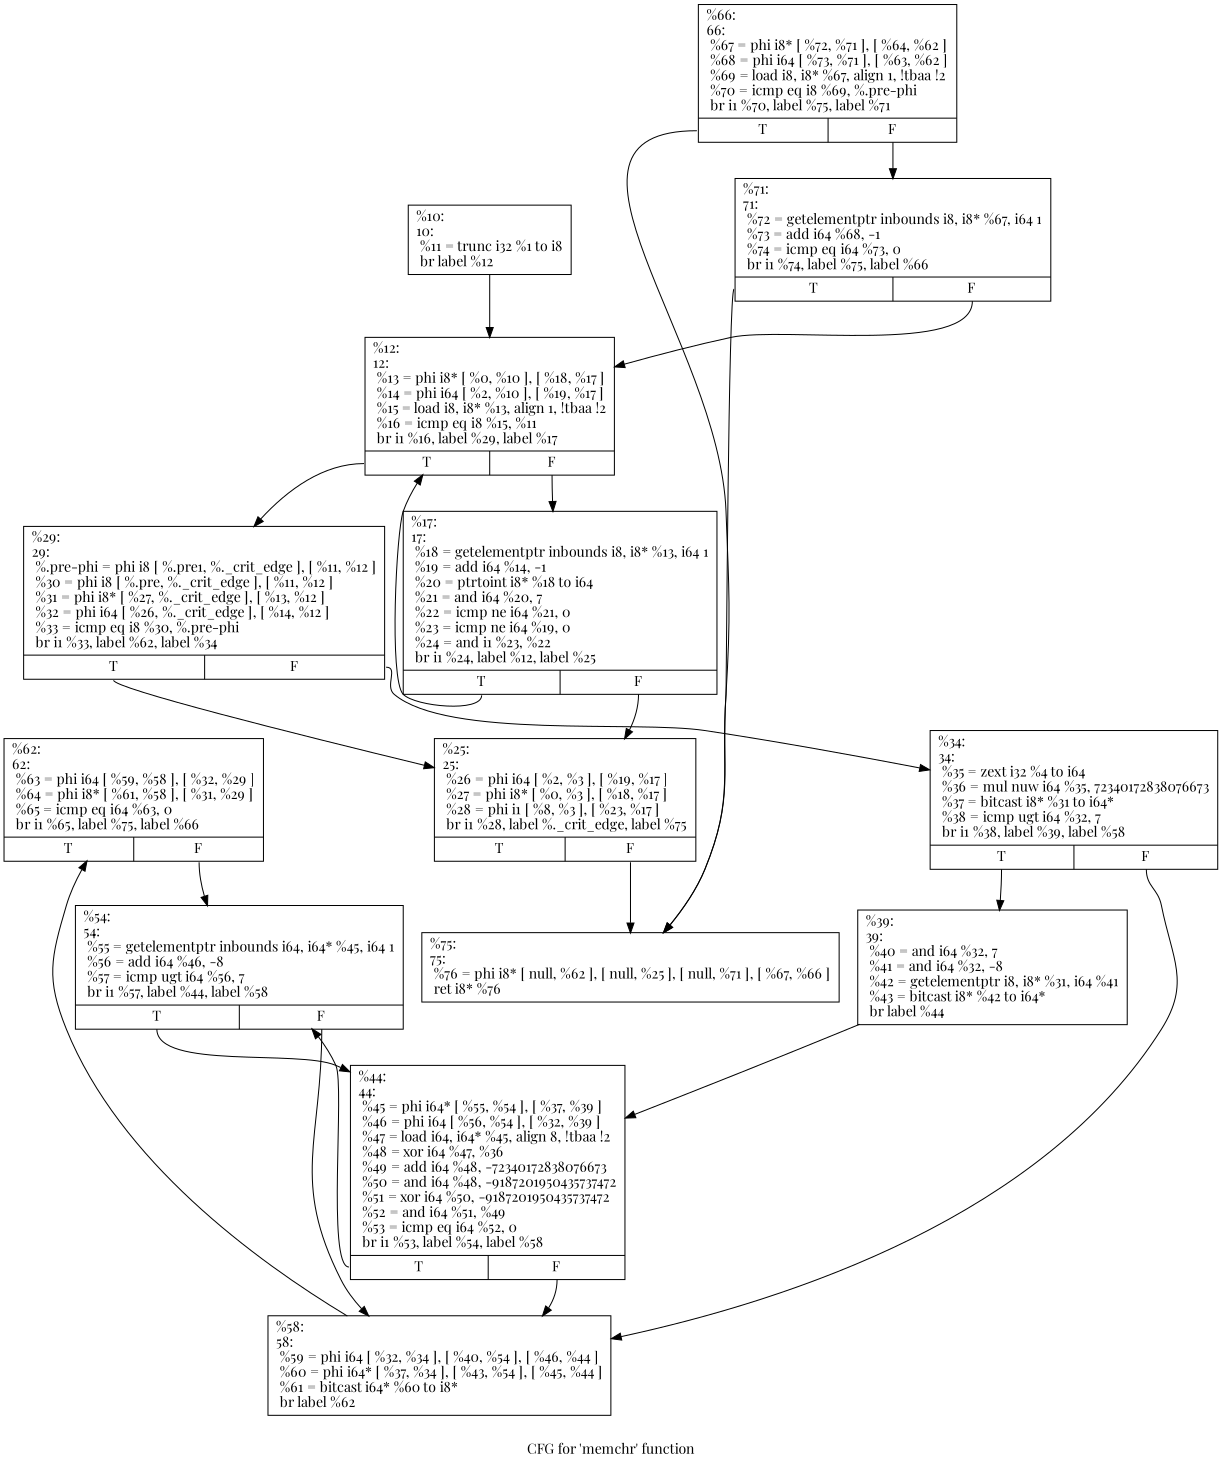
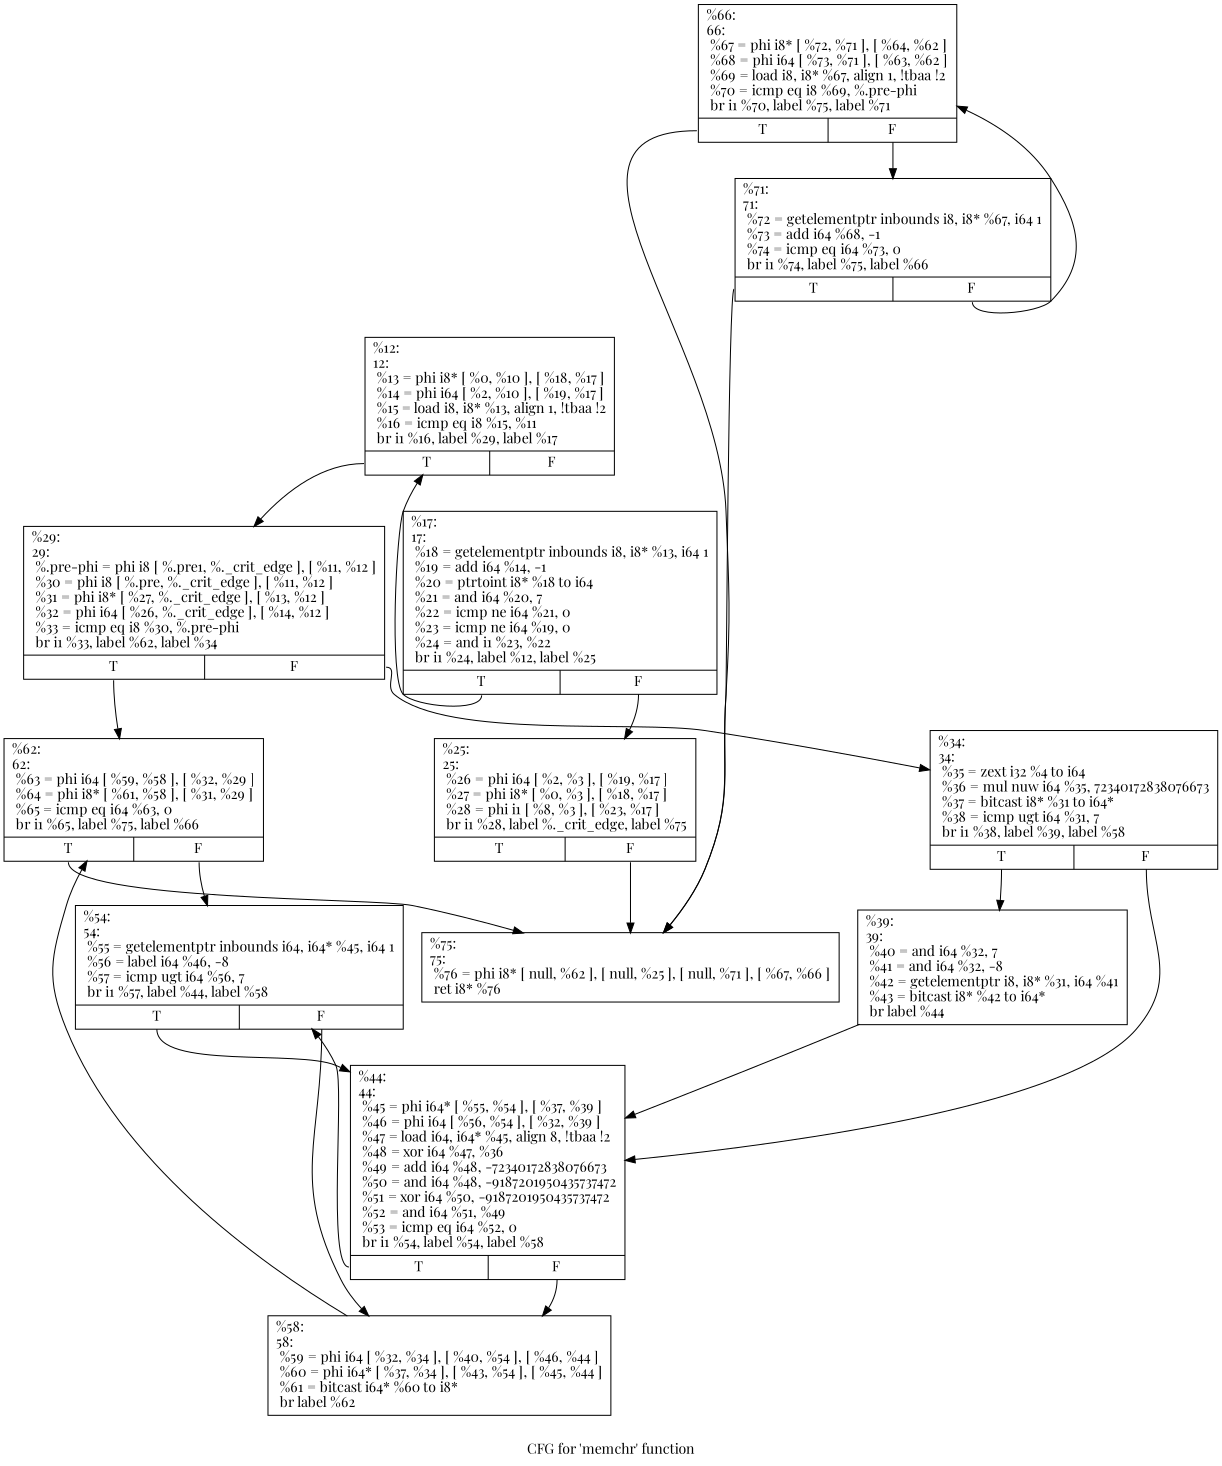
node "%10:": removed
edge "%71:" -> "%12:": now "%71:" -> "%66:"
edge "%12:" -> "%17:": removed
edge "%29:" -> "%25:": now "%29:" -> "%62:"
node "%34:": text "%38 = icmp ugt i64 %32, 7" -> "%38 = icmp ugt i64 %31, 7"
edge "%62:" -> "%75:": added
node "%54:": text "%56 = add i64 %46, -8" -> "%56 = label i64 %46, -8"
edge "%34:" -> "%58:": now "%34:" -> "%44:"
node "%44:": text "br i1 %53, label %54, label %58" -> "br i1 %54, label %54, label %58"
